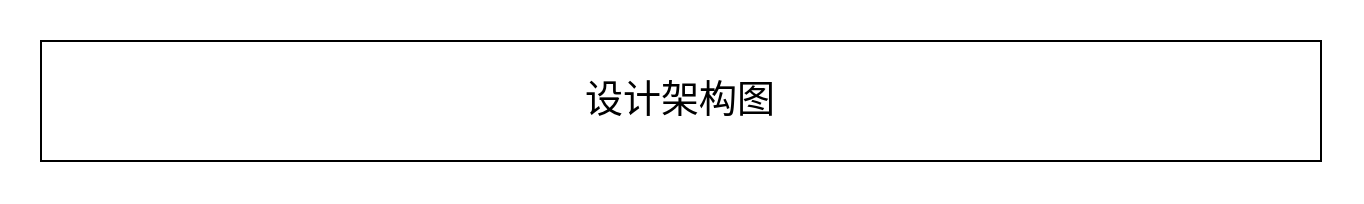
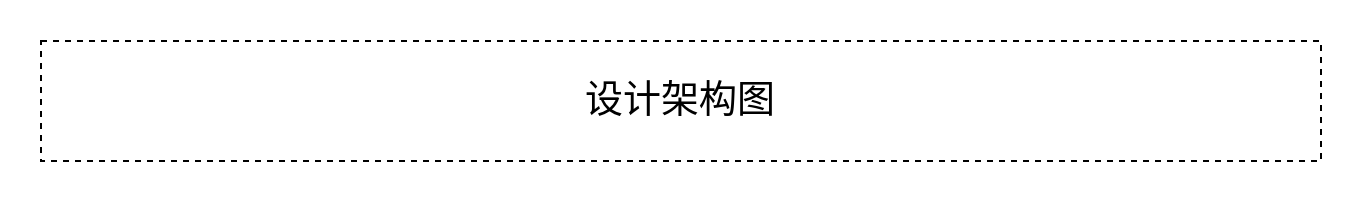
node "设计架构图": style solid -> dashed
